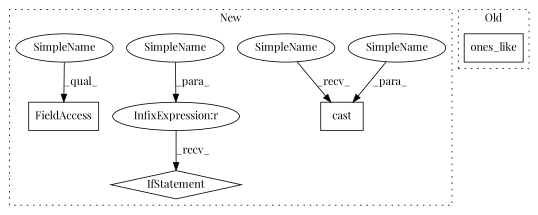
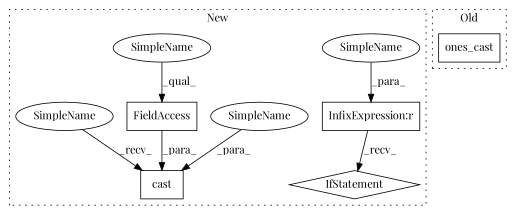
node "ones_like": label "ones_like" -> "ones_cast"
node "InfixExpression:r": shape ellipse -> box
edge "FieldAccess" -> "cast": added, label "_para_"
